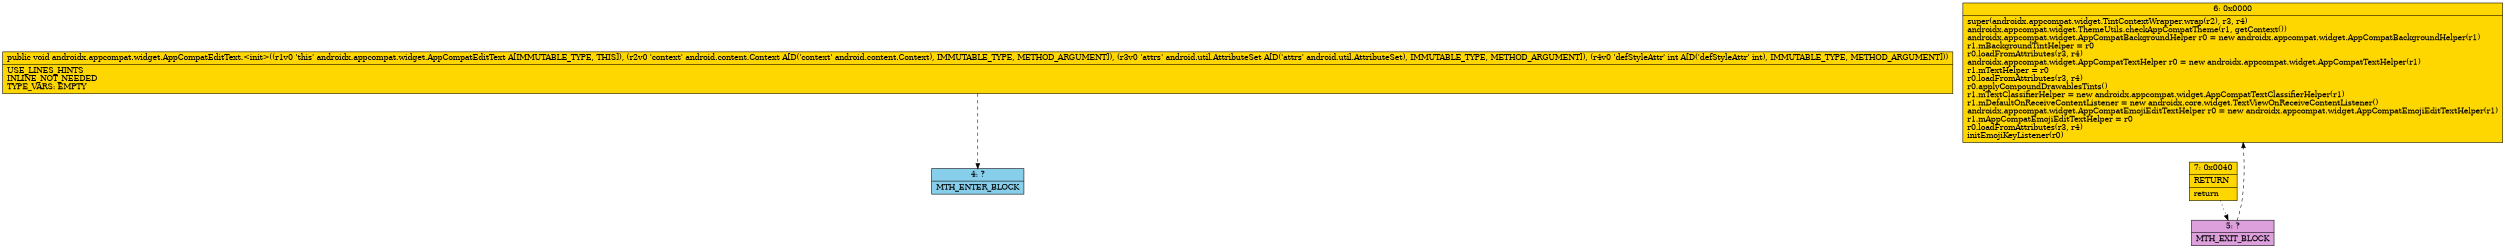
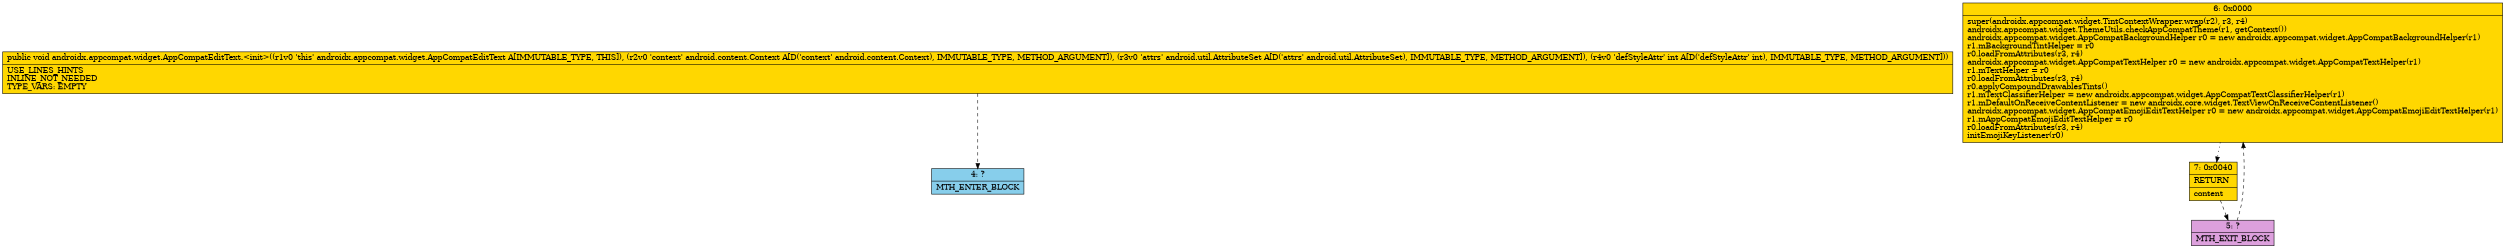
edge "6: 0x0000" -> "7: 0x0040": added
node "7: 0x0040": text "return" -> "content"
edge "7: 0x0040" -> "5: ?": style dotted -> dashed
